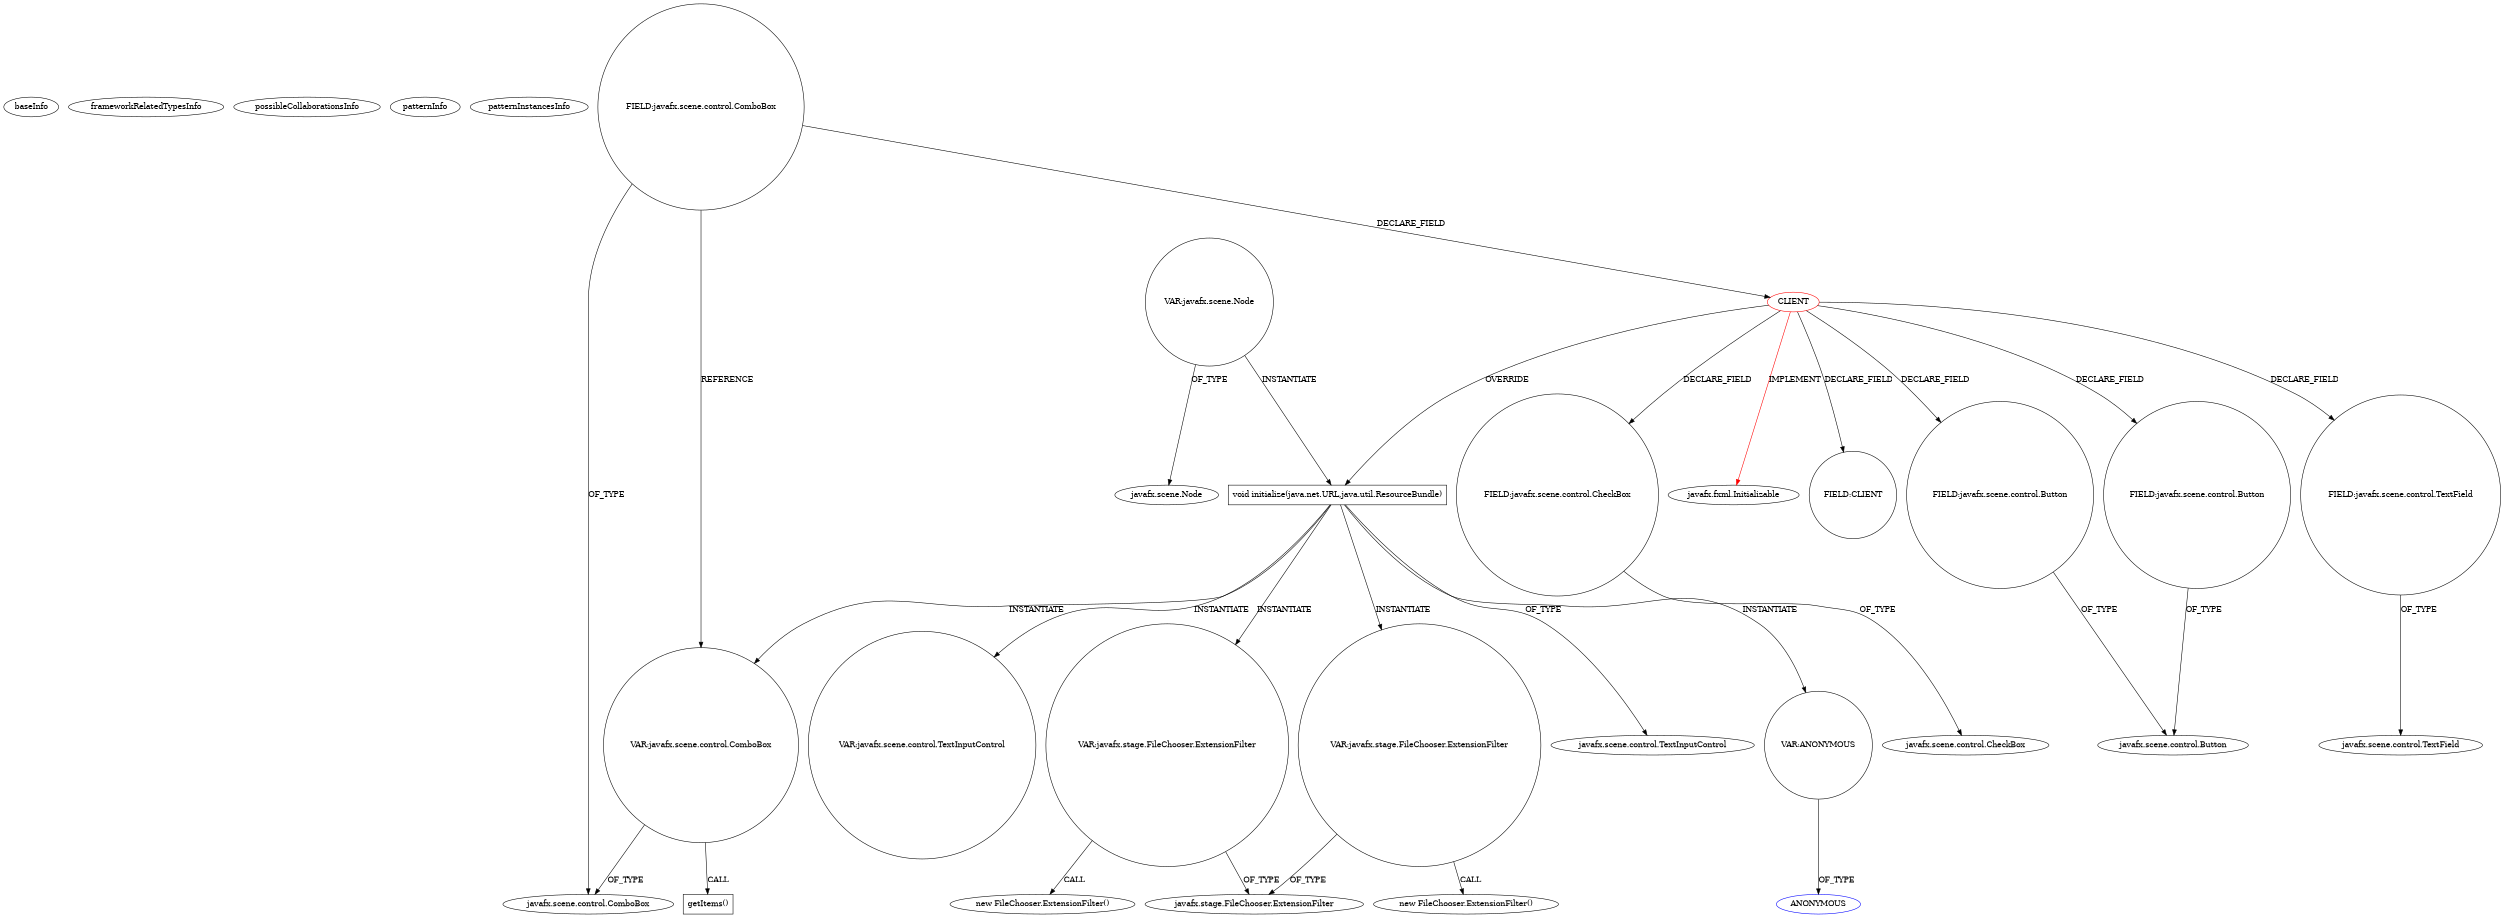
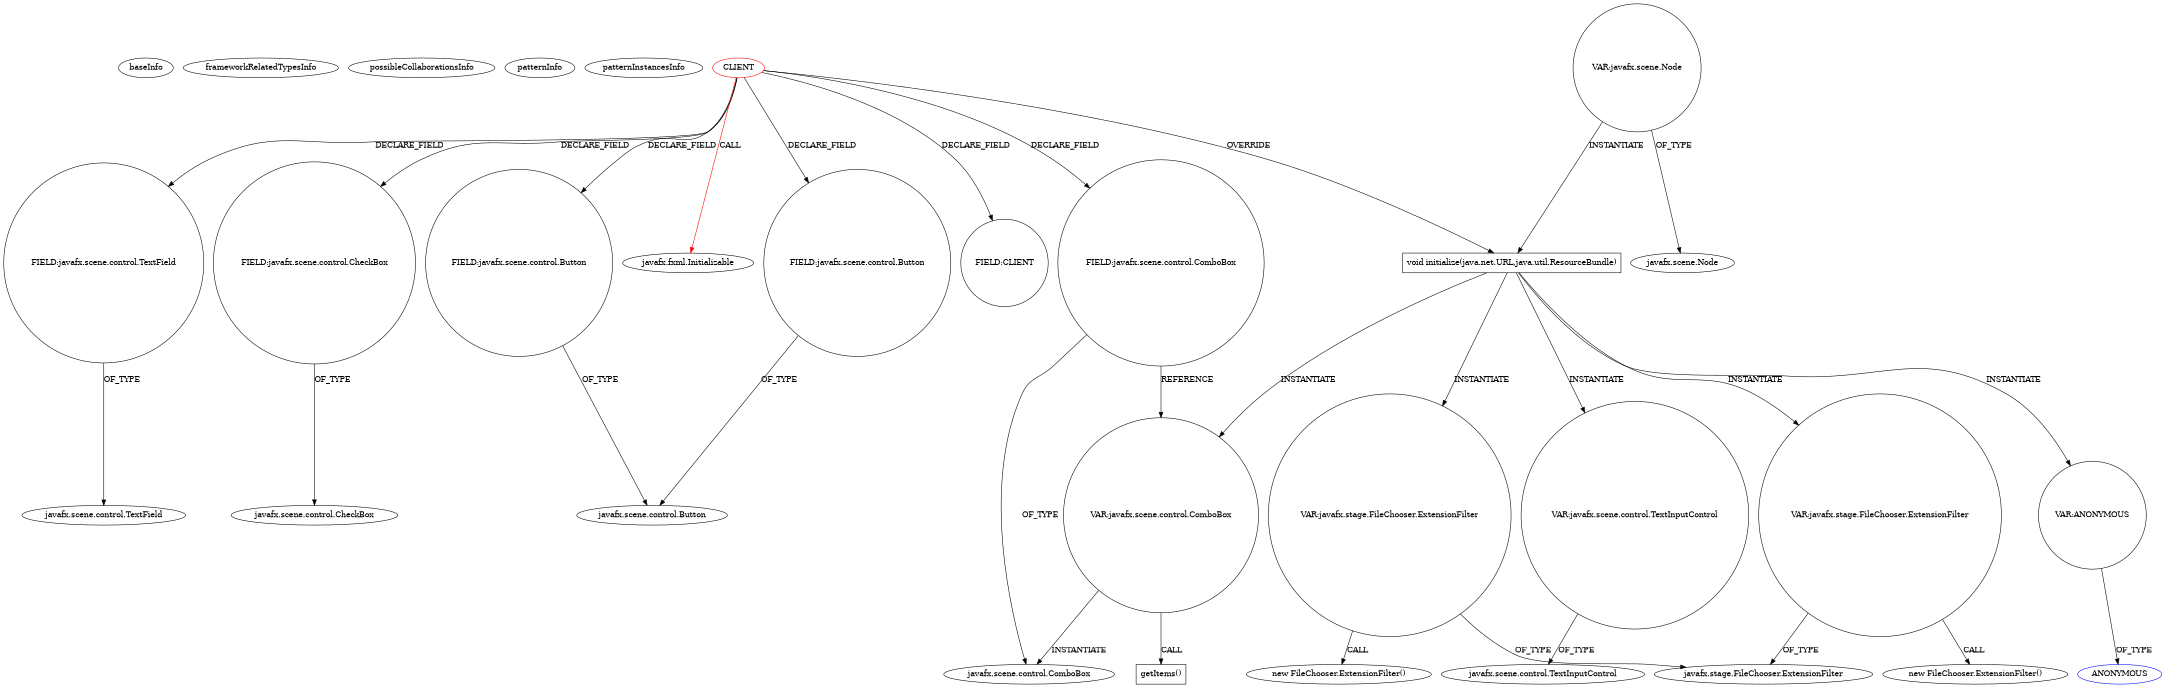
edge "FIELD:javafx.scene.control.ComboBox" -> "CLIENT": reversed
edge "CLIENT" -> "javafx.fxml.Initializable": label "IMPLEMENT" -> "CALL"
edge "void initialize(java.net.URL,java.util.ResourceBundle)" -> "javafx.scene.control.TextInputControl": now "VAR:javafx.scene.control.TextInputControl" -> "javafx.scene.control.TextInputControl"
edge "VAR:javafx.scene.control.ComboBox" -> "javafx.scene.control.ComboBox": label "OF_TYPE" -> "INSTANTIATE"
